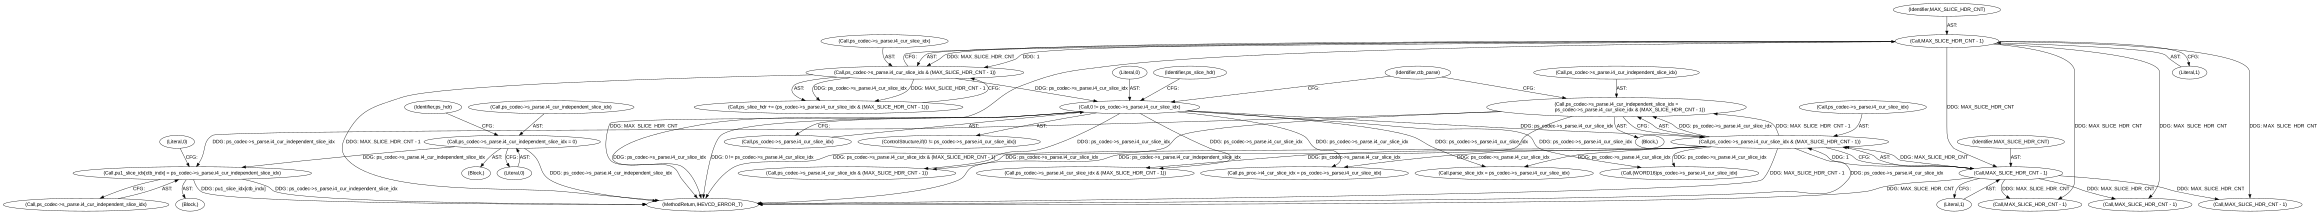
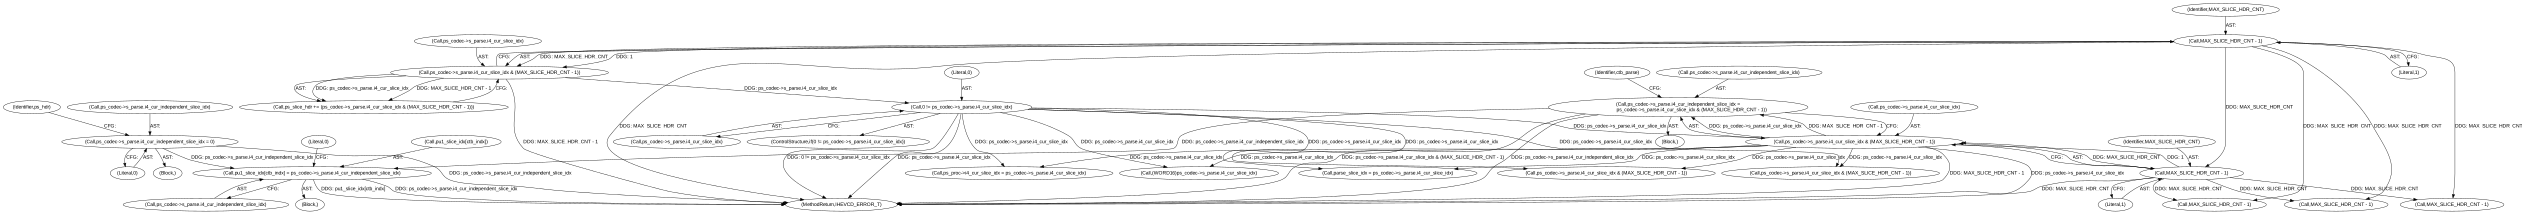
node "(Identifier,ps_slice_hdr)": removed
edge "(Identifier,ctb_parse)" -> "(Call,0 != ps_codec->s_parse.i4_cur_slice_idx)": removed, label "CFG:"
node "(Call,pu1_slice_idx[ctb_indx])": added
